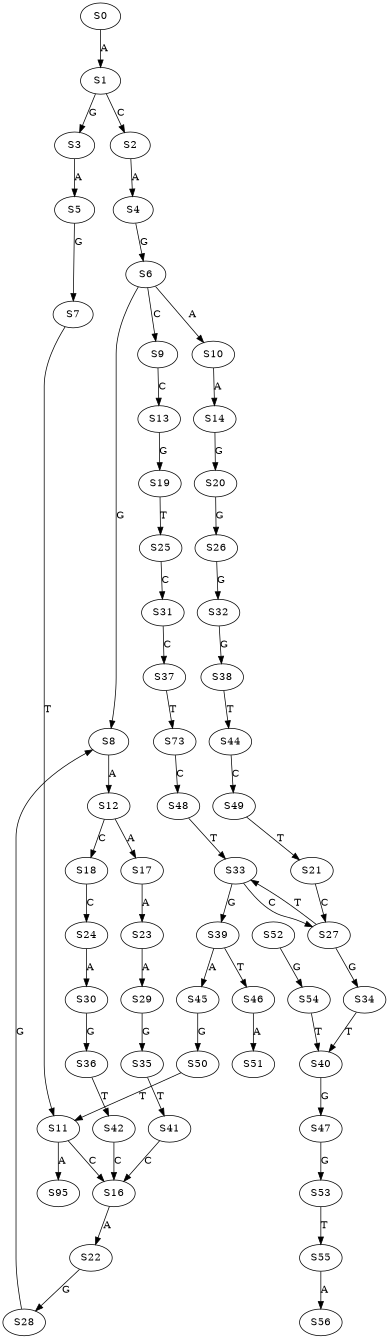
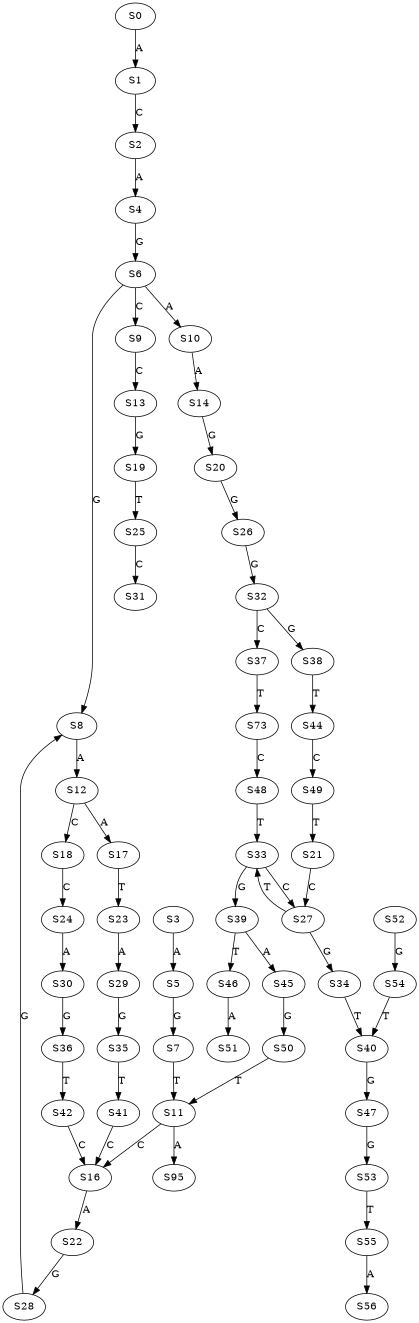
edge "S1" -> "S3": removed, label "G"
edge "S31" -> "S37": now "S32" -> "S37"
edge "S17" -> "S23": label "A" -> "T"
